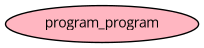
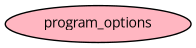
node "program_program": label "program_program" -> "program_options"
